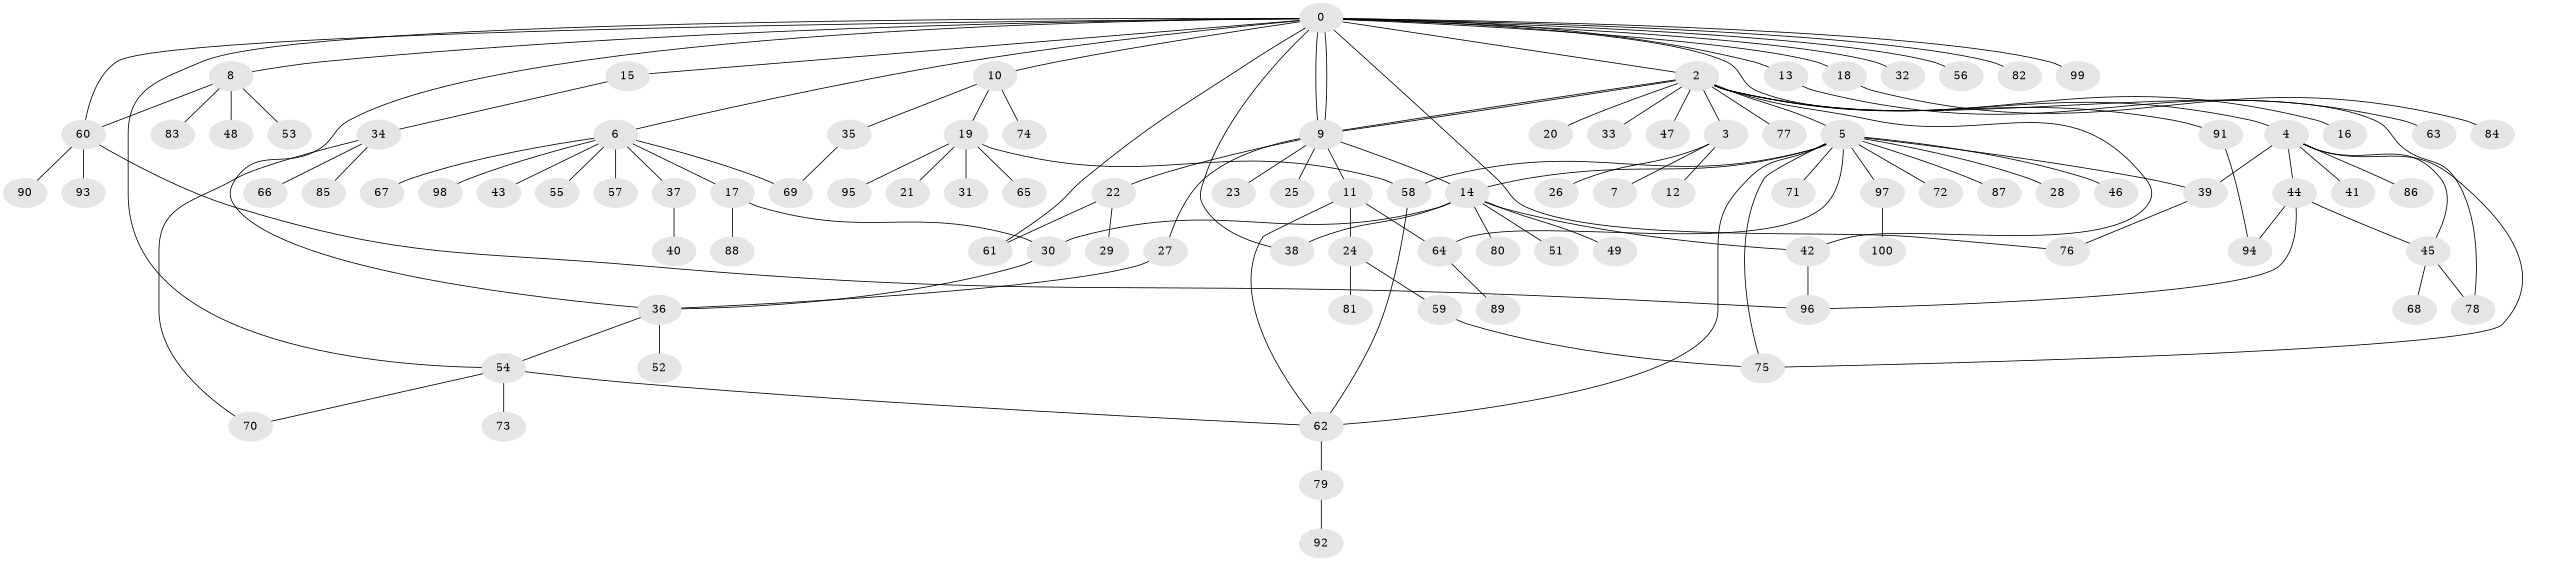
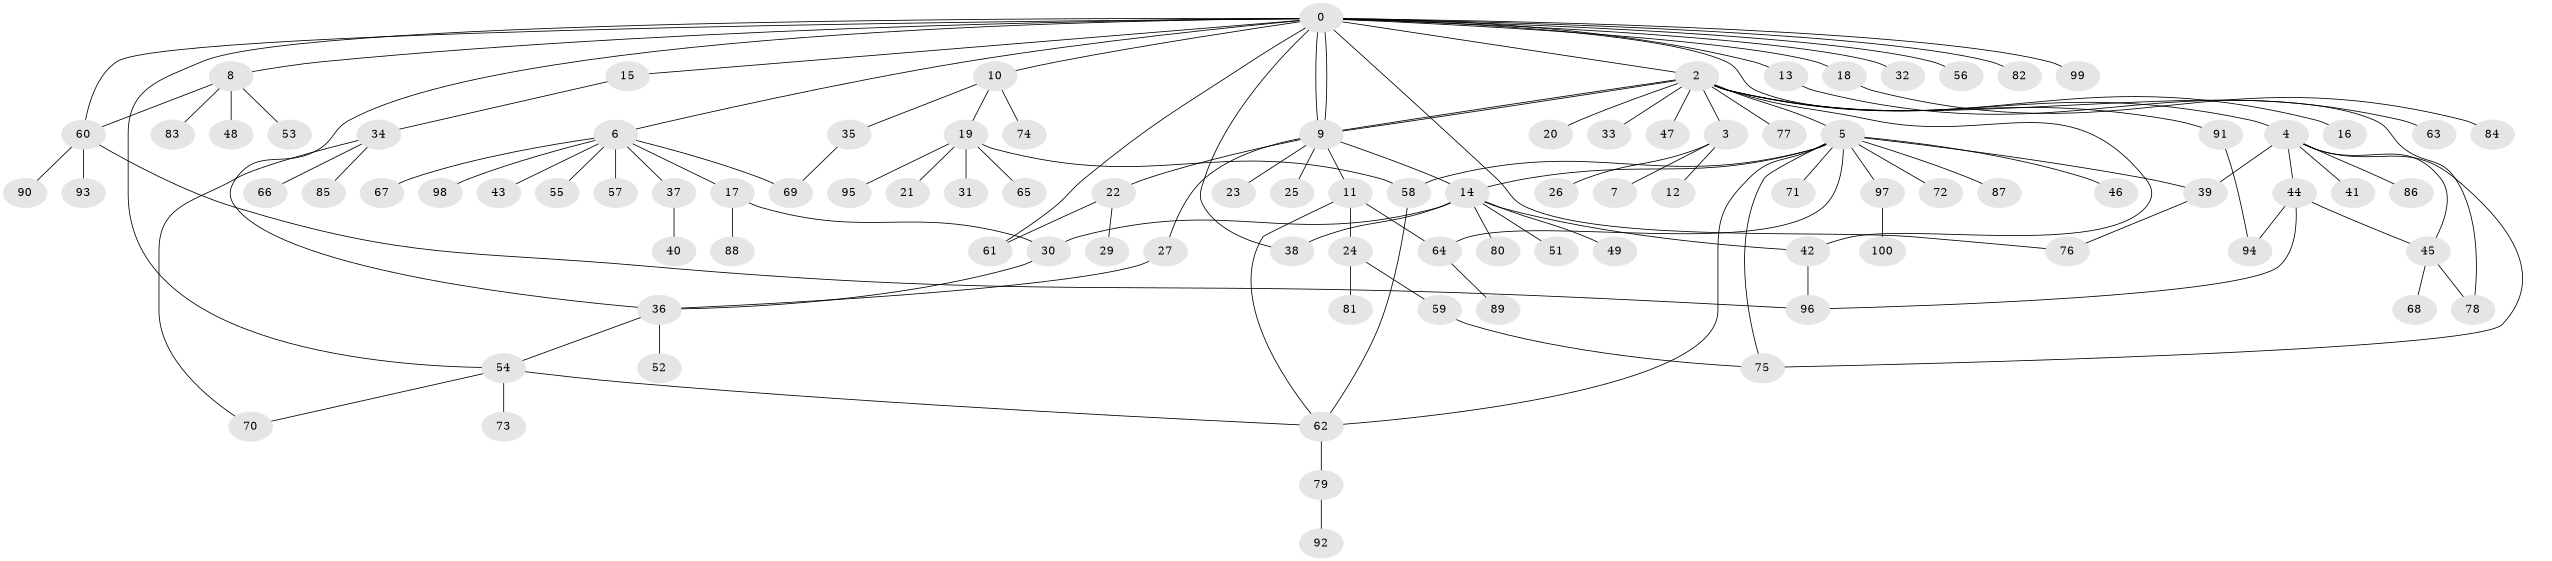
node "28": removed
